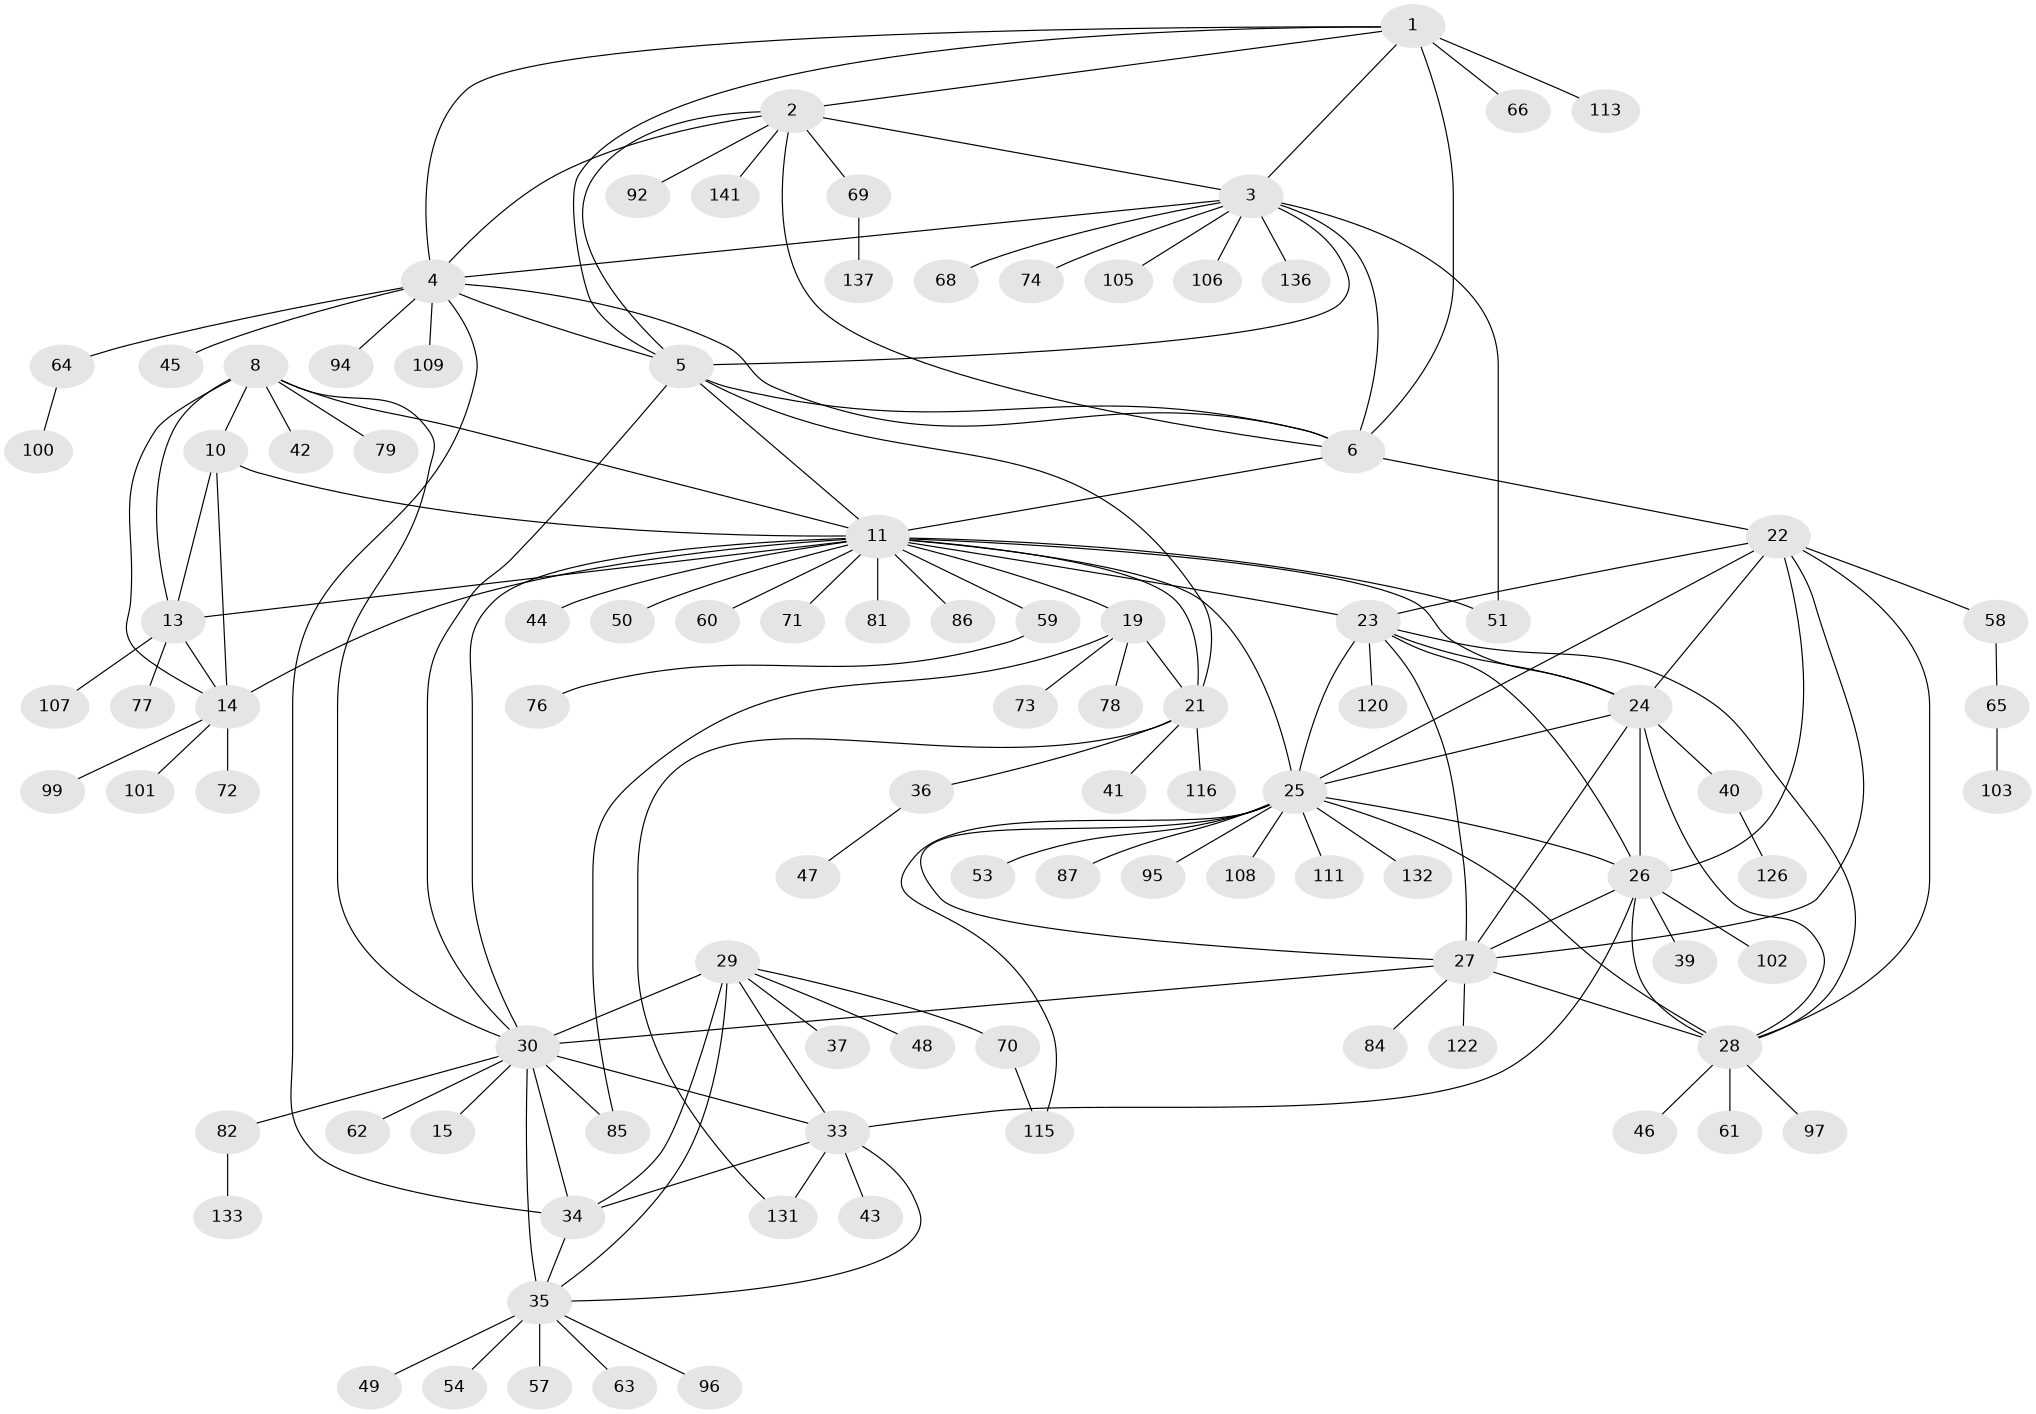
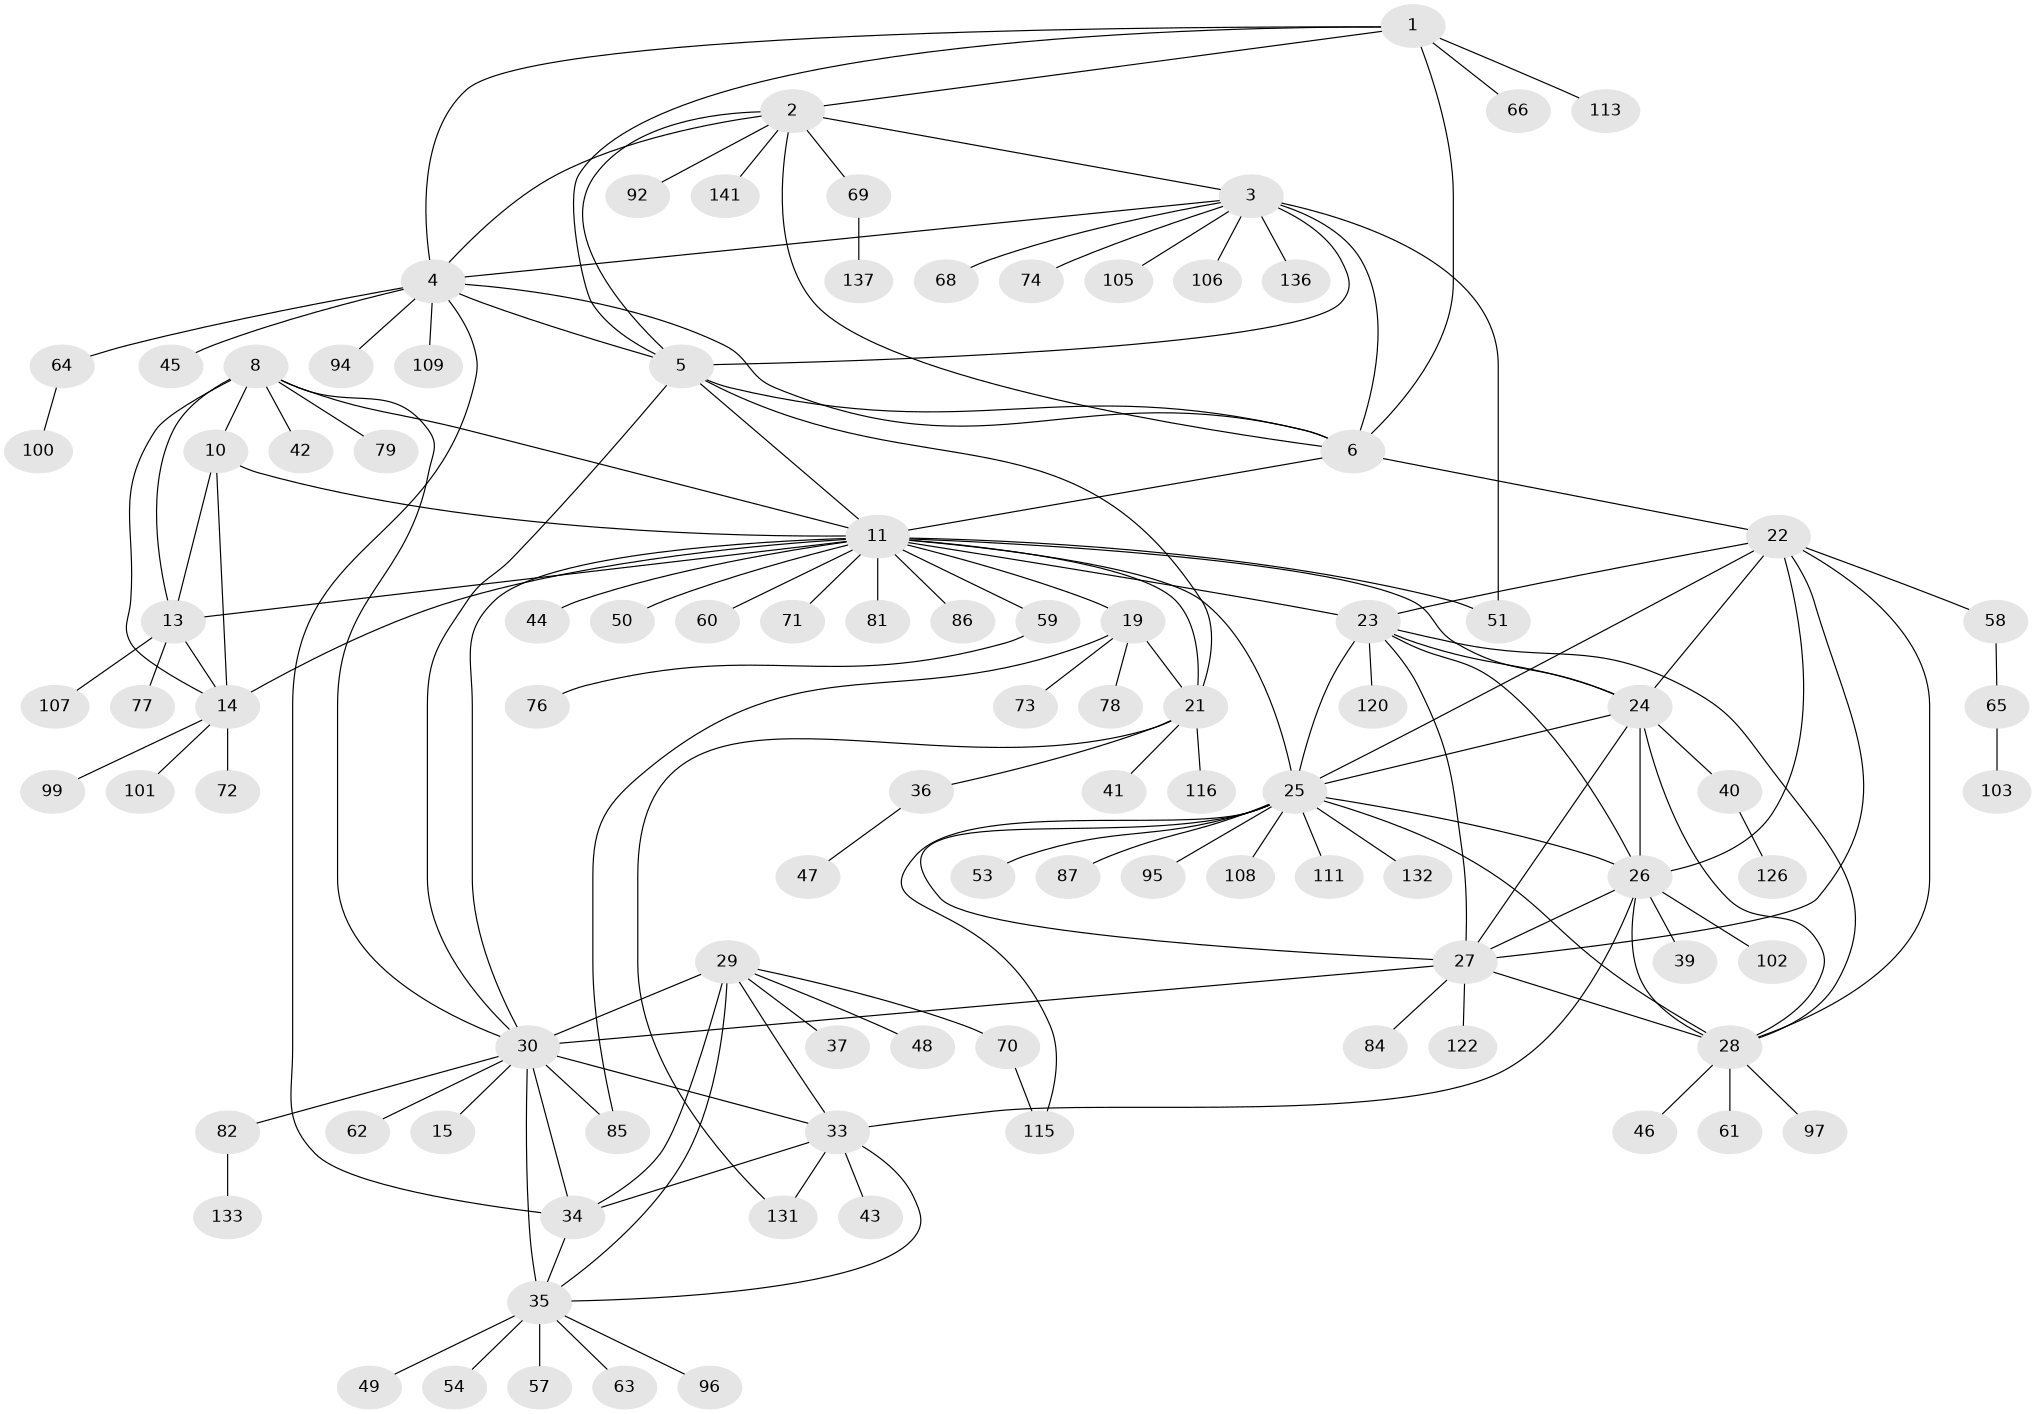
edge "1" -- "3": removed
